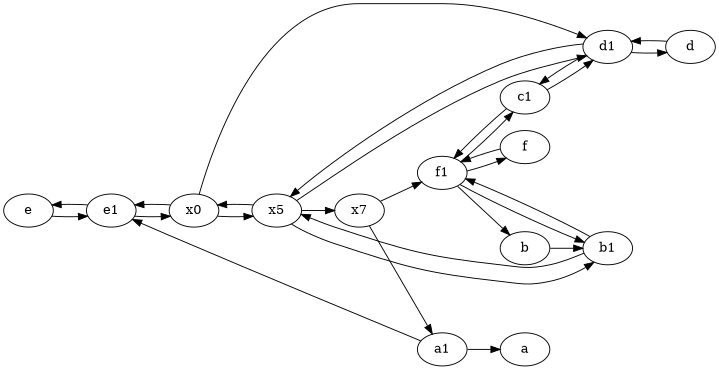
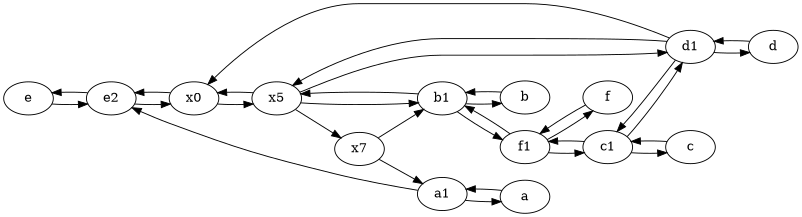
edge "x0" -> "d1": reversed
node "c": added
edge "a" -> "a1": added
edge "x7" -> "f1": now "x7" -> "b1"
edge "f1" -> "b": now "b1" -> "b"
node "e1": label "e1" -> "e2"
